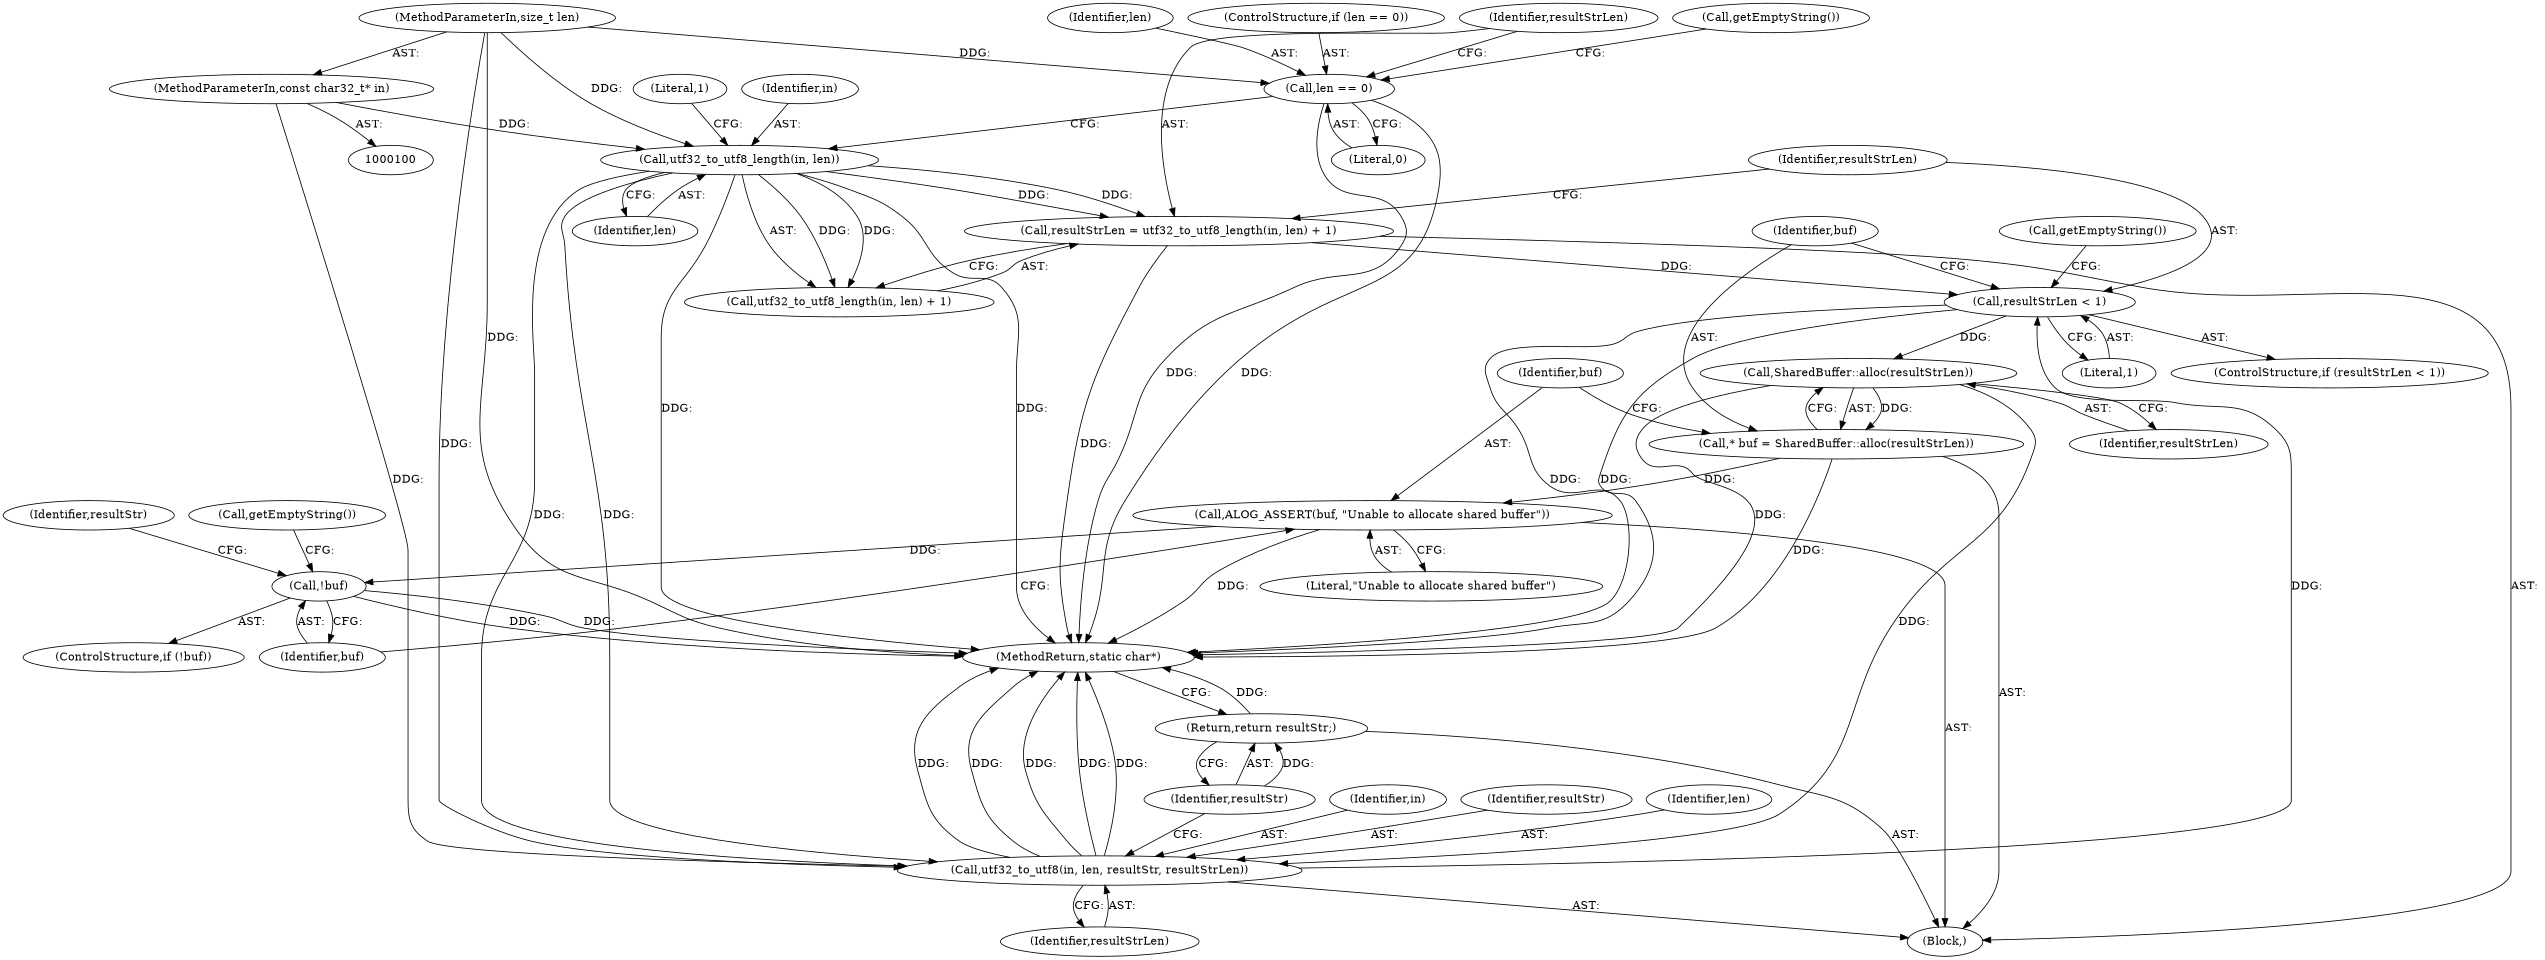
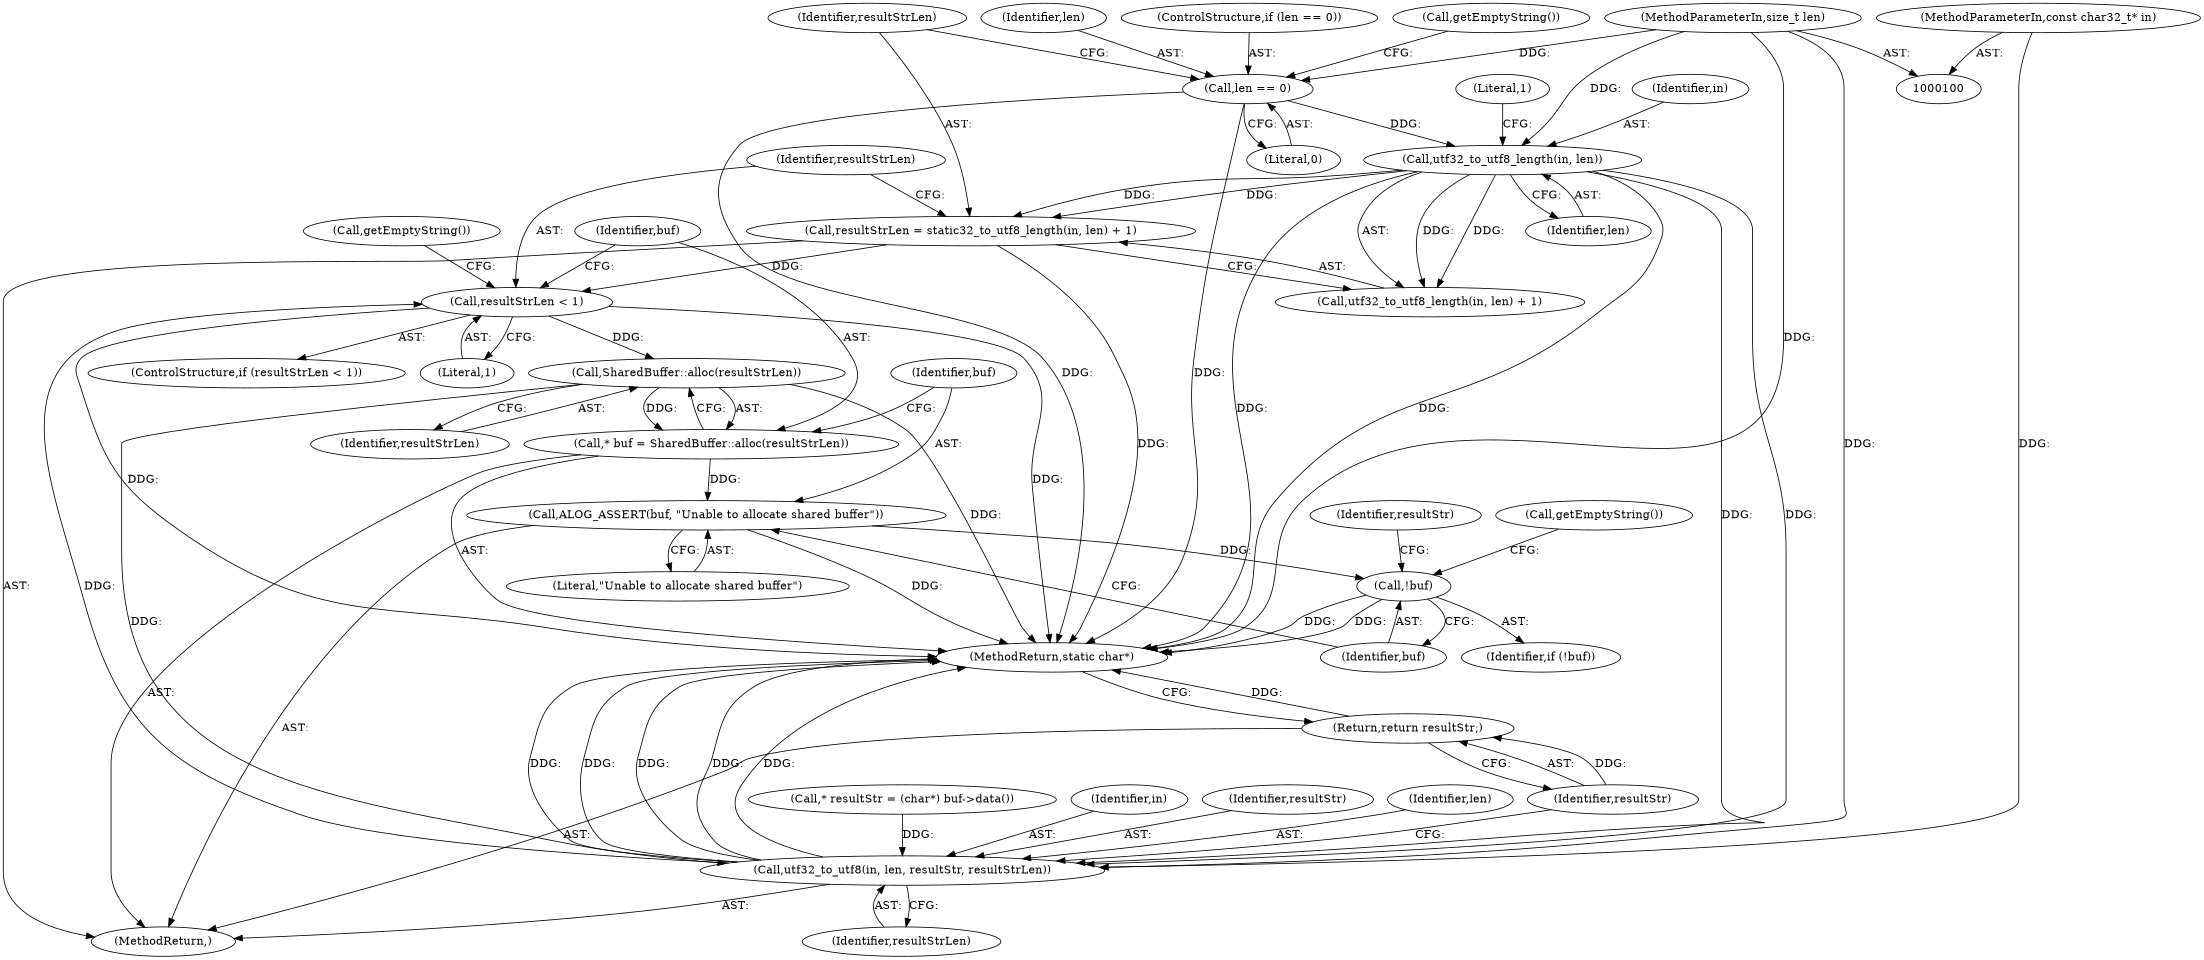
edge "(MethodParameterIn,size_t len)" -> "(MethodParameterIn,const char32_t* in)": now "(MethodParameterIn,size_t len)" -> "1000100"
edge "(Call,len == 0)" -> "(Call,utf32_to_utf8_length(in, len))": label "CFG: " -> "DDG: "
edge "(MethodParameterIn,const char32_t* in)" -> "(Call,utf32_to_utf8_length(in, len))": removed, label "DDG:"
node "(Call,resultStrLen = utf32_to_utf8_length(in, len) + 1)": label "(Call,resultStrLen = utf32_to_utf8_length(in, len) + 1)" -> "(Call,resultStrLen = static32_to_utf8_length(in, len) + 1)"
edge "(Call,* buf = SharedBuffer::alloc(resultStrLen))" -> "(MethodReturn,static char*)": label "DDG: " -> "AST: "
node "(ControlStructure,if (!buf))": label "(ControlStructure,if (!buf))" -> "(Identifier,if (!buf))"
node "(Call,* resultStr = (char*) buf->data())": added
node "(Block,)": label "(Block,)" -> "(MethodReturn,)"
